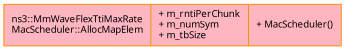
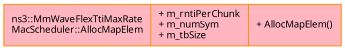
node "ns3::MmWaveFlexTtiMaxRate": text "+ MacScheduler()" -> "+ AllocMapElem()"
